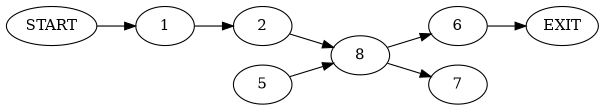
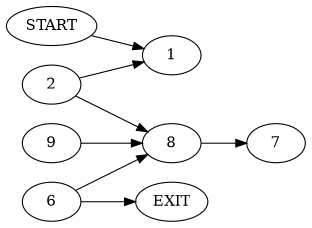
edge "1" -> "2": reversed
edge "8" -> "6": reversed
node "5": label "5" -> "9"
